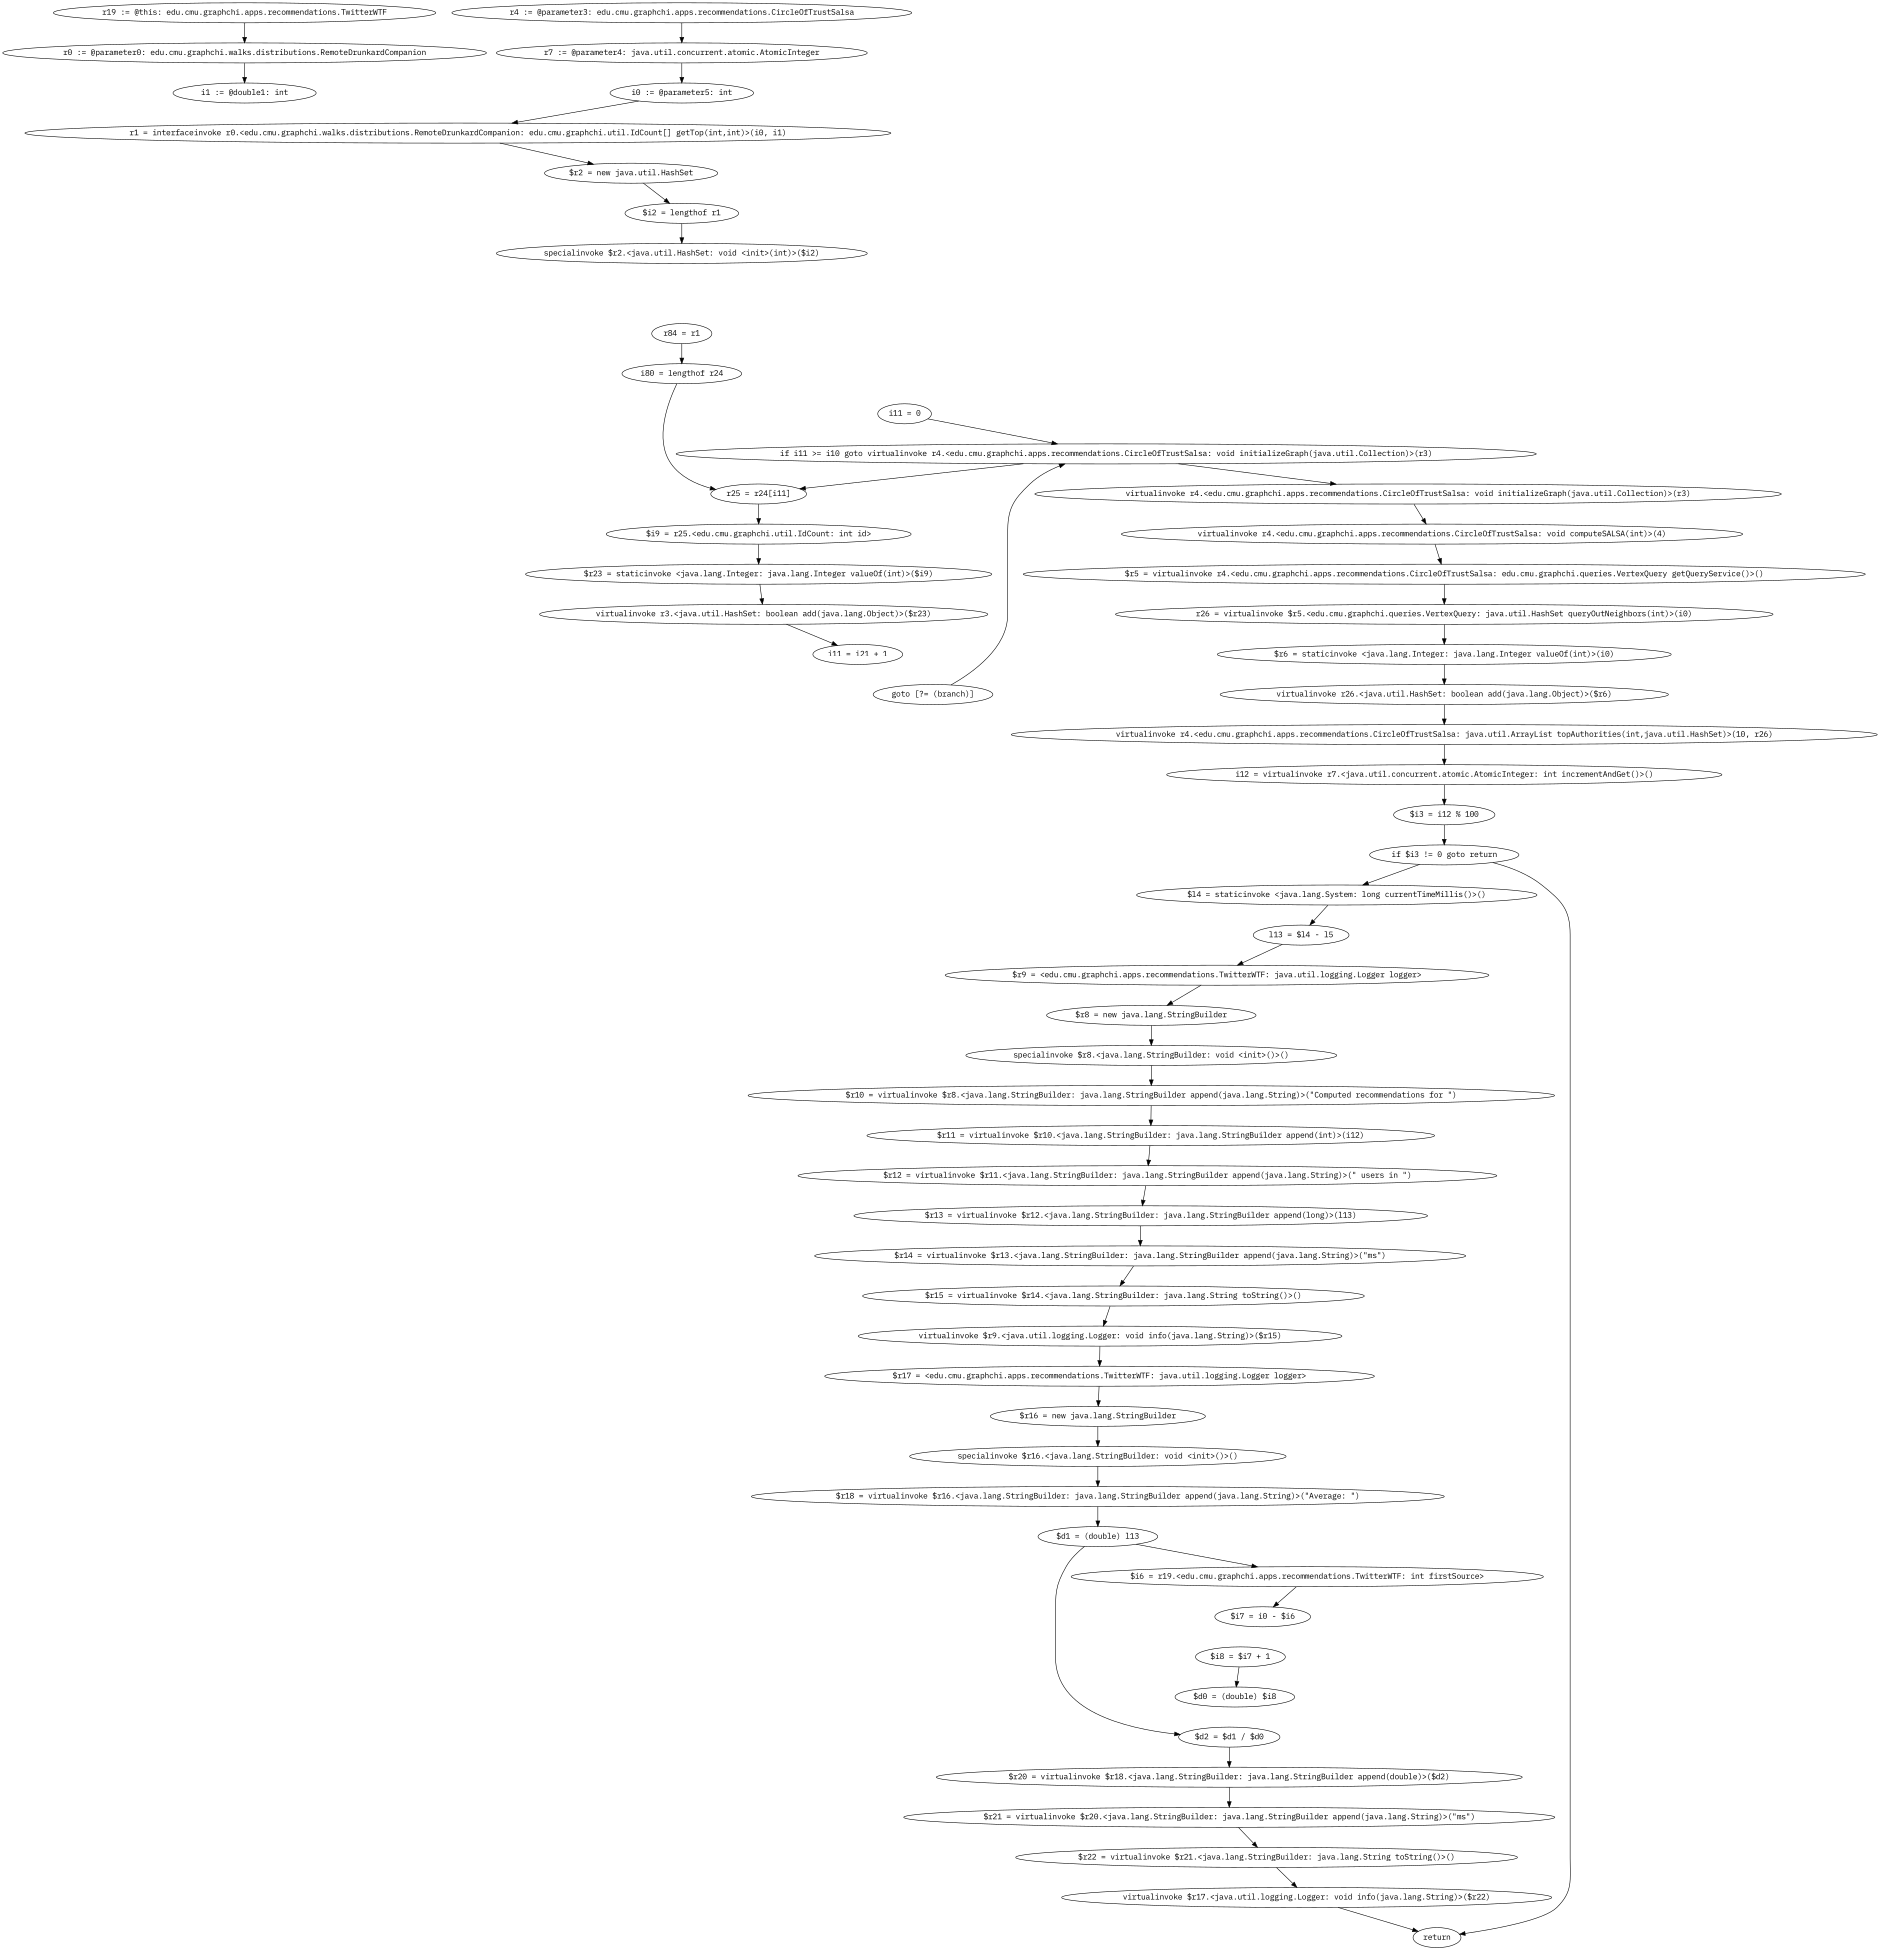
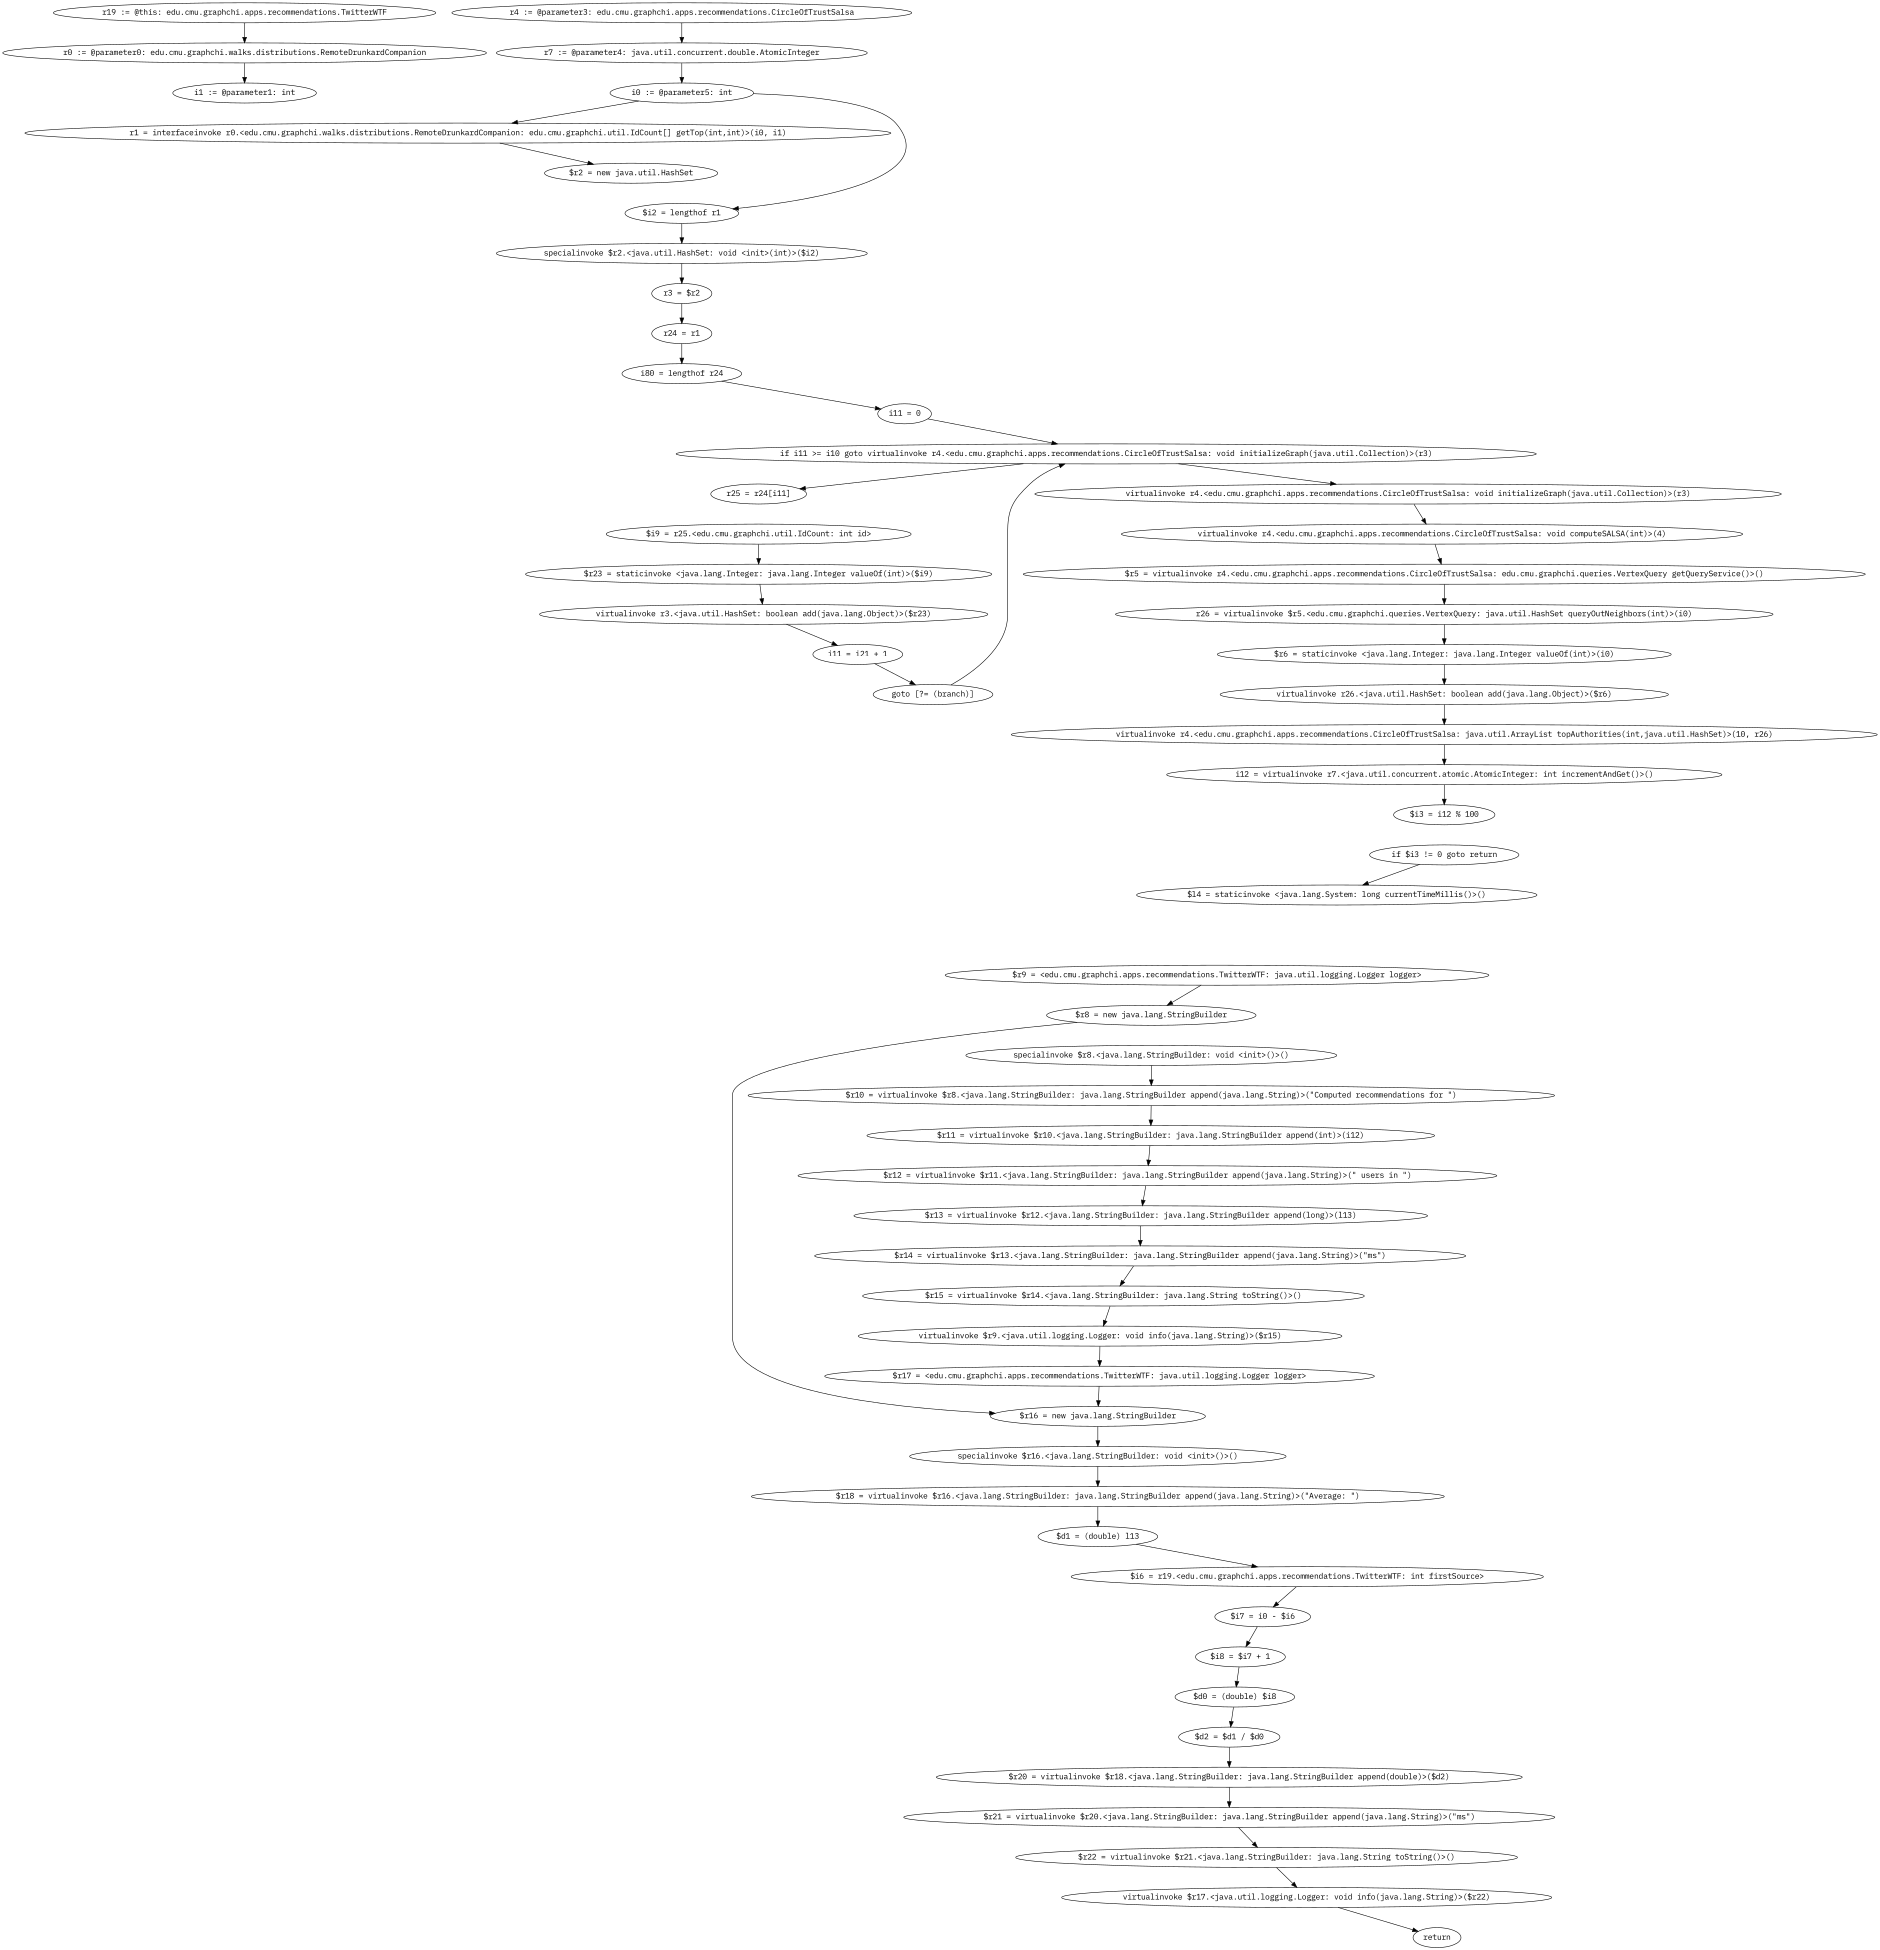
node "r7 := @parameter4: java.util.concurrent.atomic.AtomicInteger": label "r7 := @parameter4: java.util.concurrent.atomic.AtomicInteger" -> "r7 := @parameter4: java.util.concurrent.double.AtomicInteger"
node "i1 := @double1: int": label "i1 := @double1: int" -> "i1 := @parameter1: int"
edge "$r2 = new java.util.HashSet" -> "$i2 = lengthof r1": now "i0 := @parameter5: int" -> "$i2 = lengthof r1"
node "r3 = $r2": added
node "r84 = r1": label "r84 = r1" -> "r24 = r1"
edge "i80 = lengthof r24" -> "r25 = r24[i11]": now "i80 = lengthof r24" -> "i11 = 0"
edge "r25 = r24[i11]" -> "$i9 = r25.<edu.cmu.graphchi.util.IdCount: int id>": removed
edge "i11 = i21 + 1" -> "goto [?= (branch)]": added
edge "$i3 = i12 % 100" -> "if $i3 != 0 goto return": removed
node "l13 = $l4 - l5": removed
edge "$r8 = new java.lang.StringBuilder" -> "specialinvoke $r8.<java.lang.StringBuilder: void <init>()>()": now "$r8 = new java.lang.StringBuilder" -> "$r16 = new java.lang.StringBuilder"
edge "if $i3 != 0 goto return" -> "return": removed
edge "$i7 = i0 - $i6" -> "$i8 = $i7 + 1": added
edge "$d1 = (double) l13" -> "$d2 = $d1 / $d0": now "$d0 = (double) $i8" -> "$d2 = $d1 / $d0"
